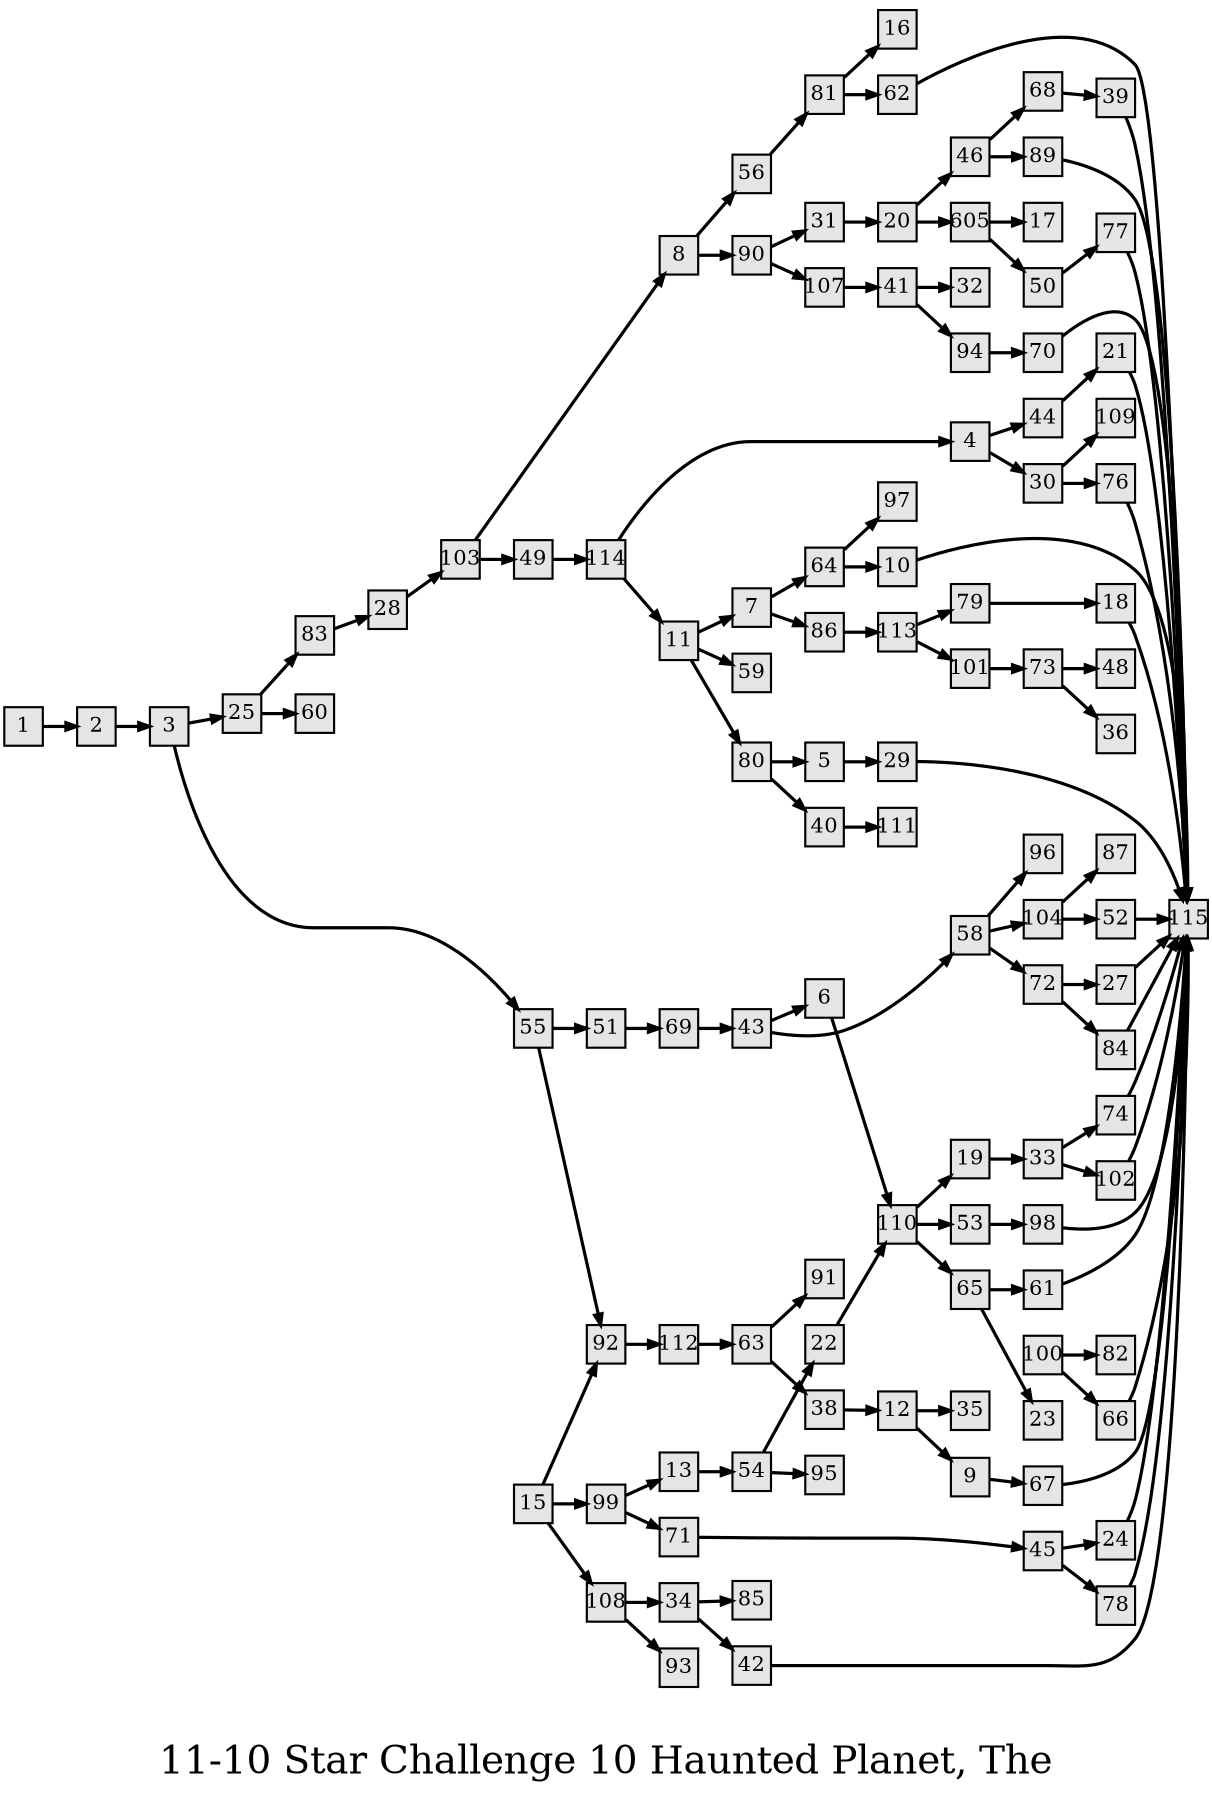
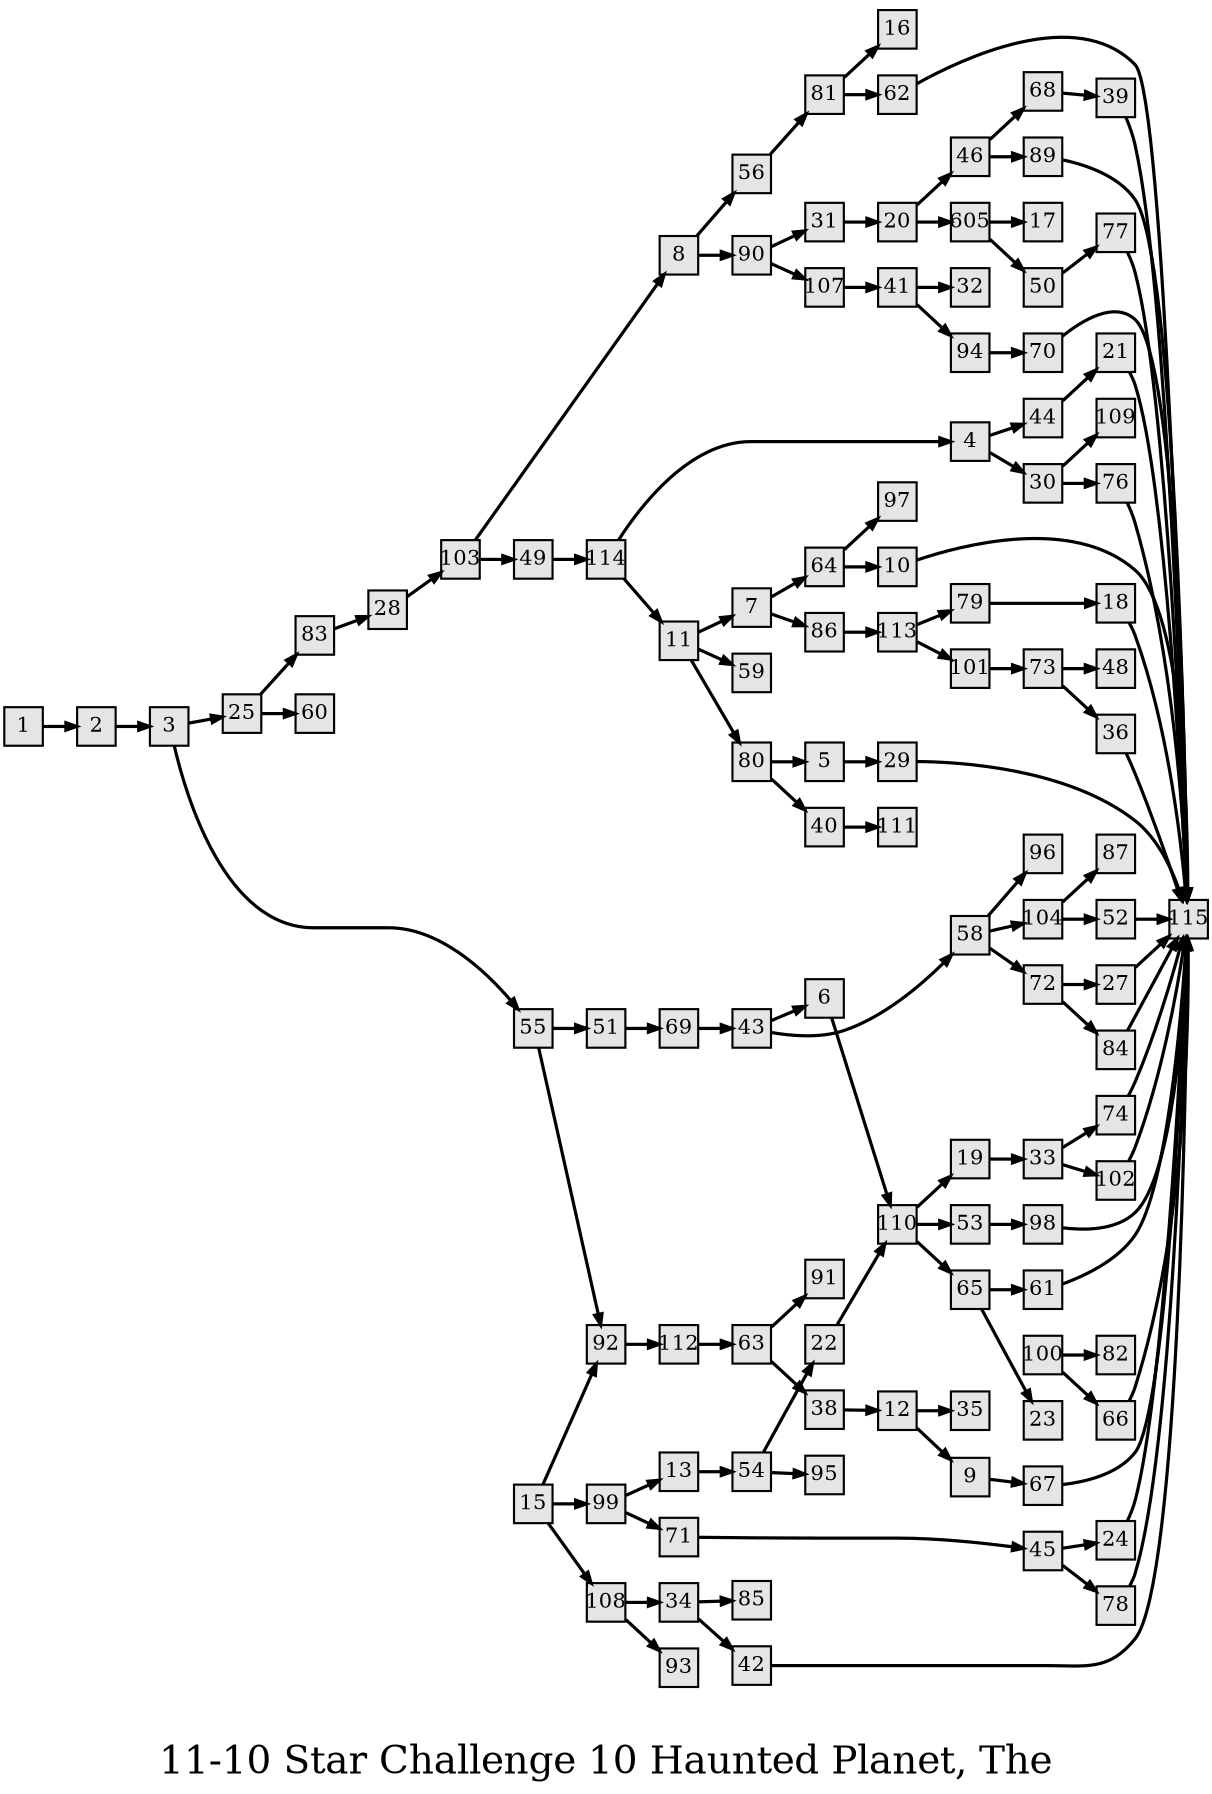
edge "36" -> "115": added
